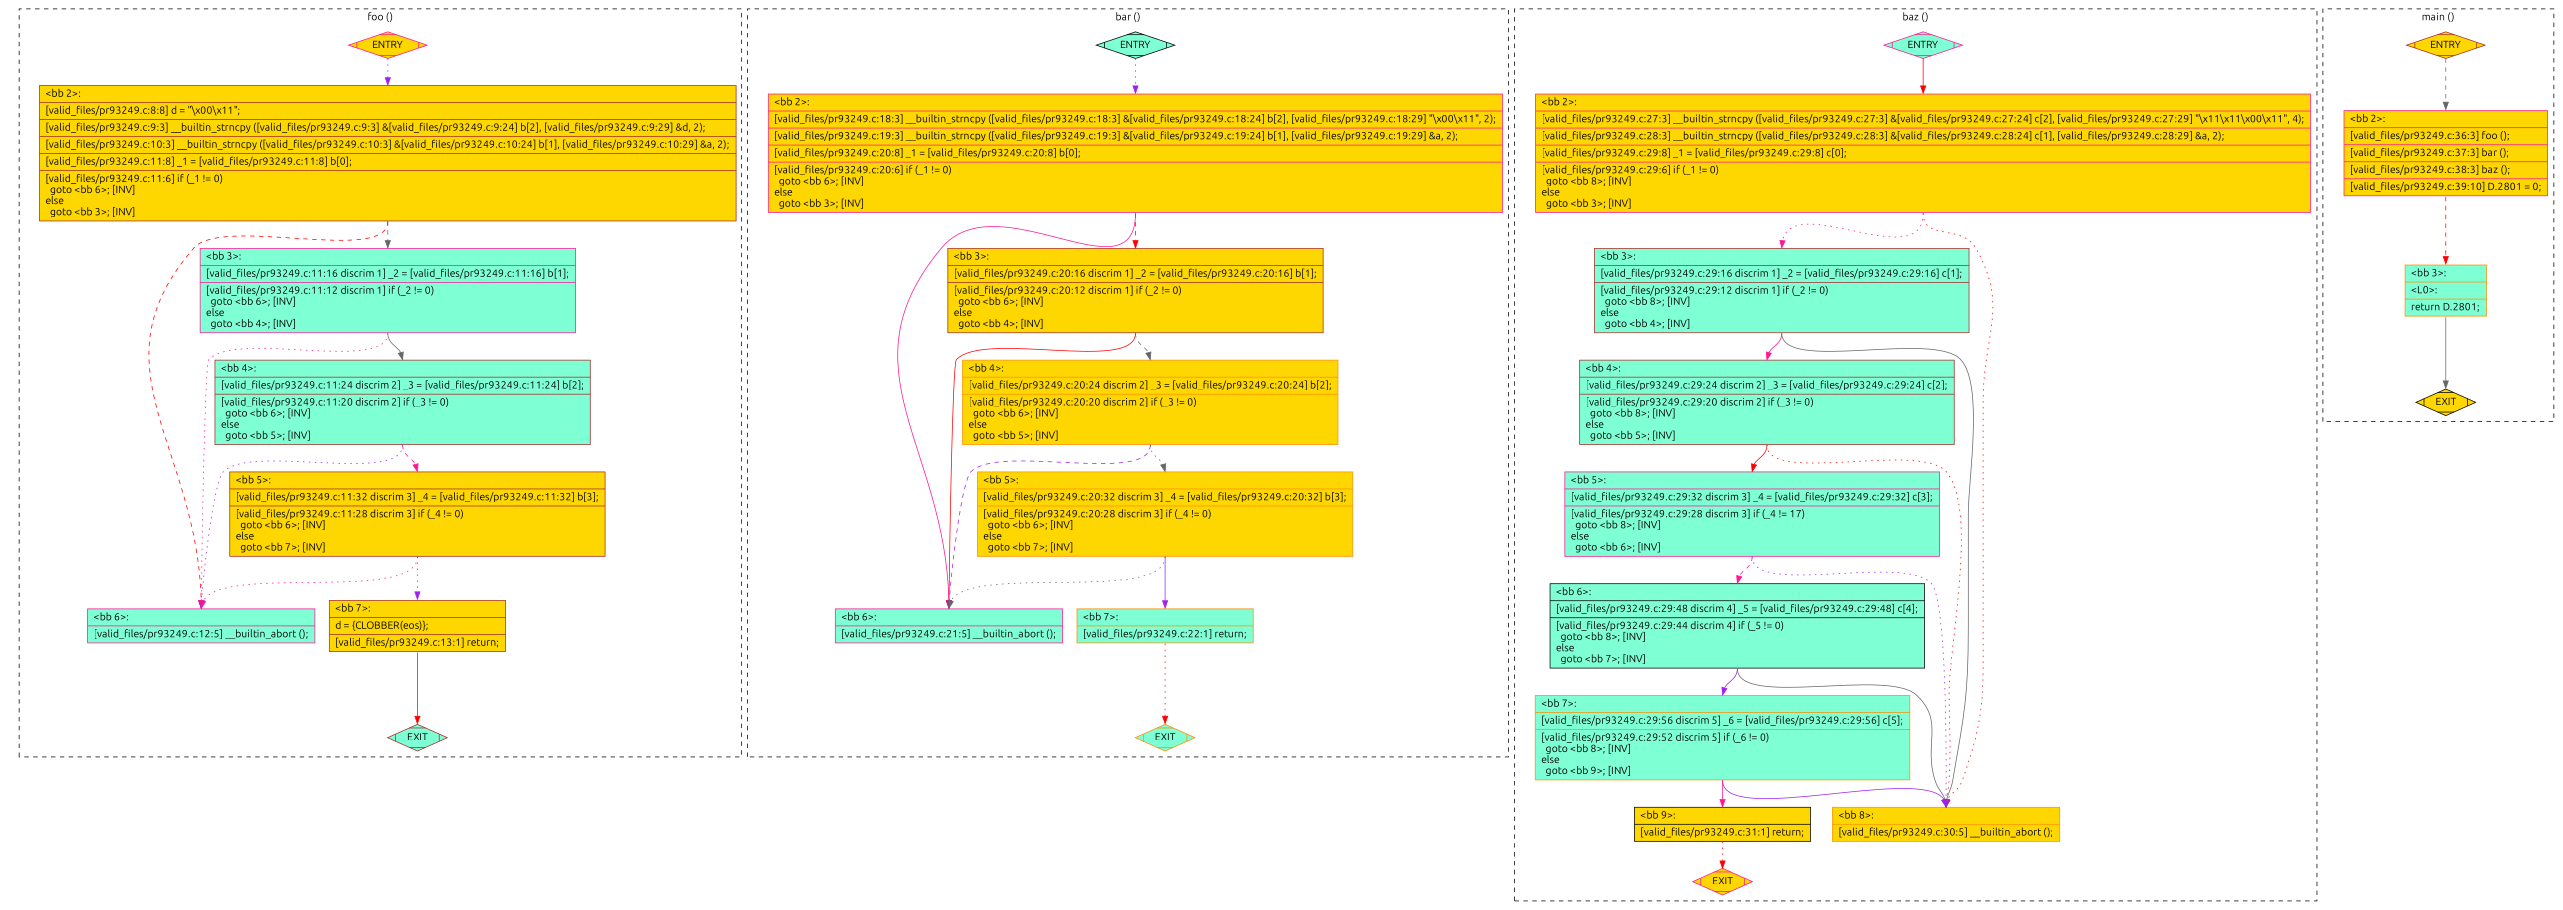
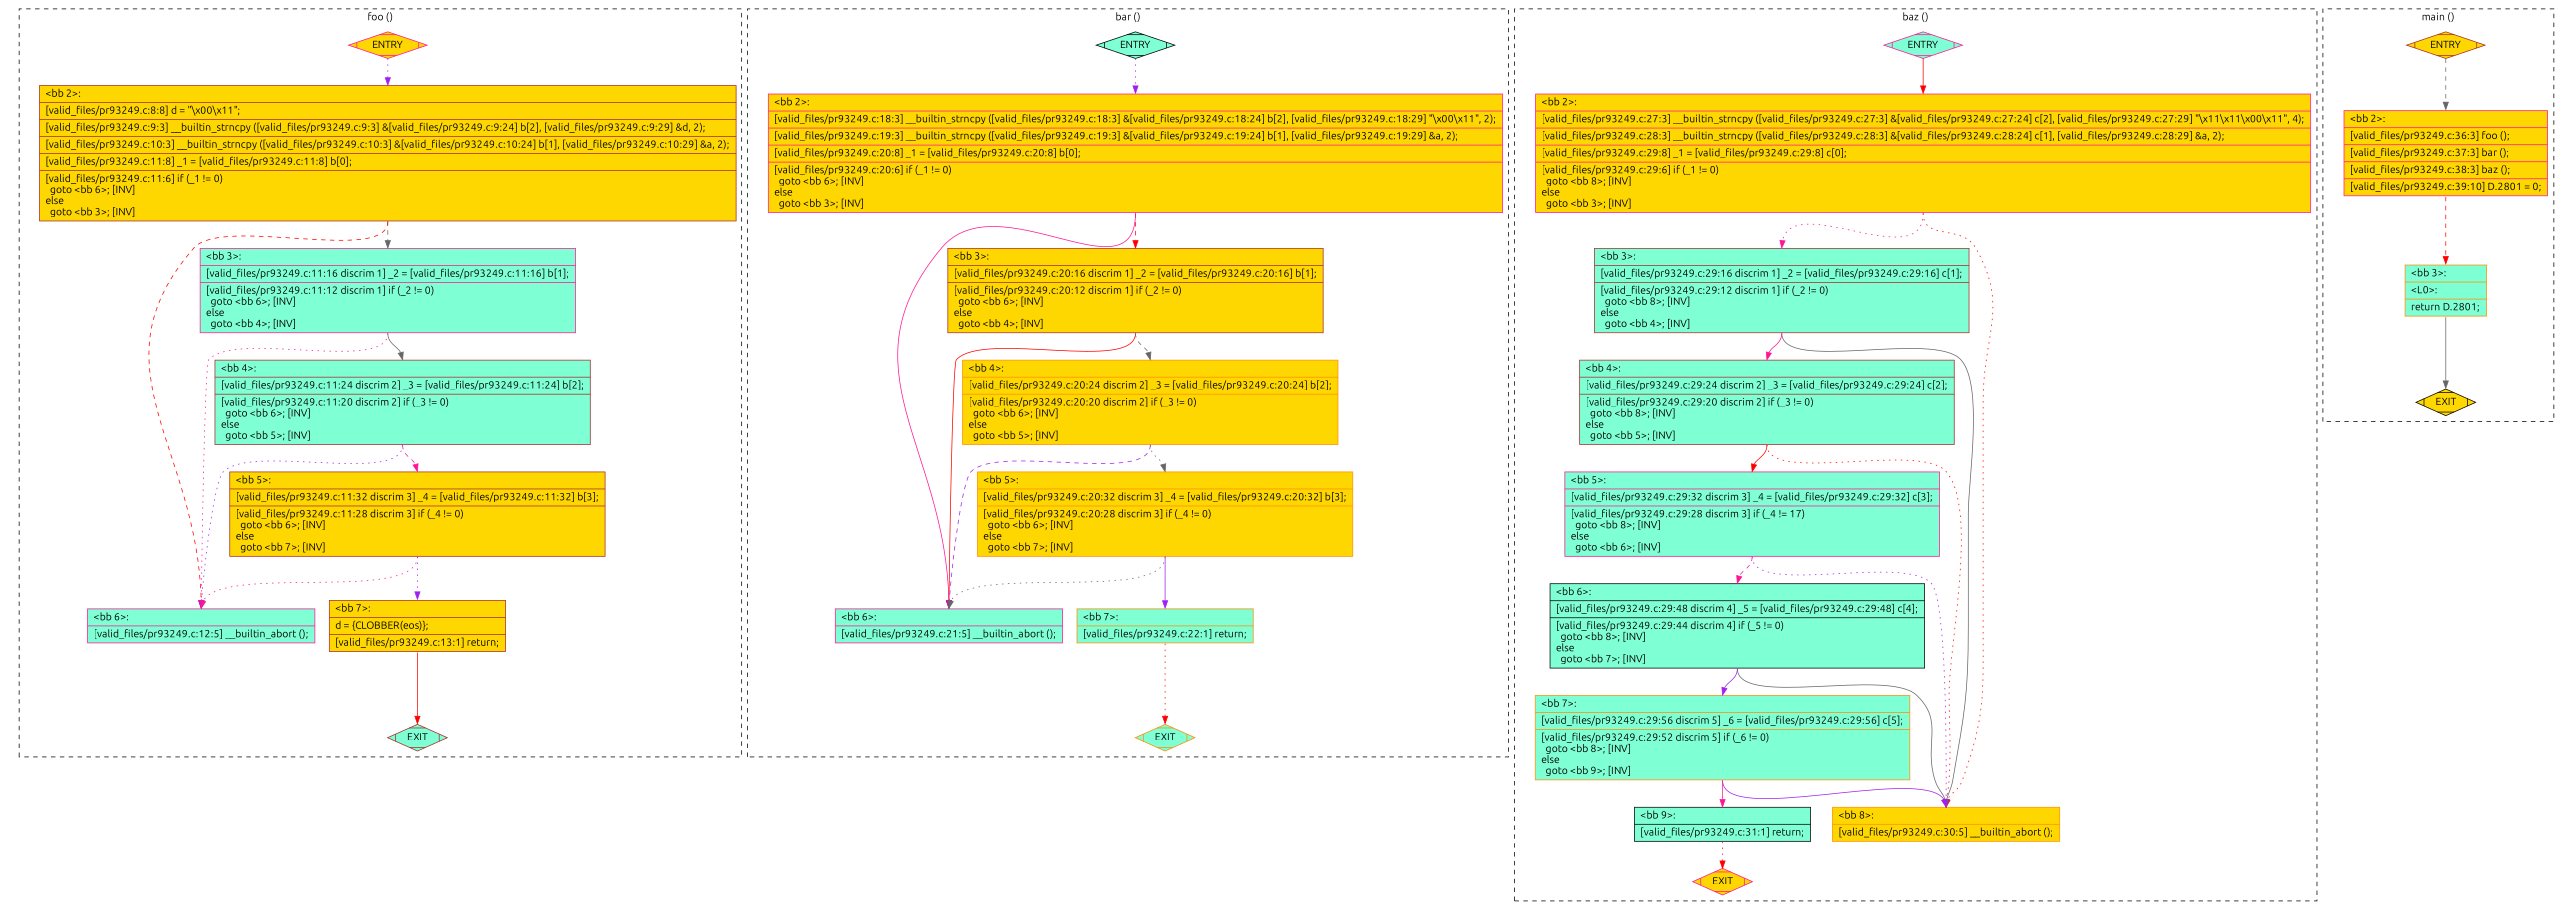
node "<bb 9>:": fillcolor gold -> aquamarine
